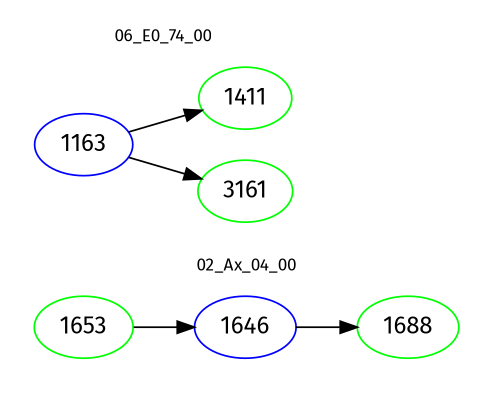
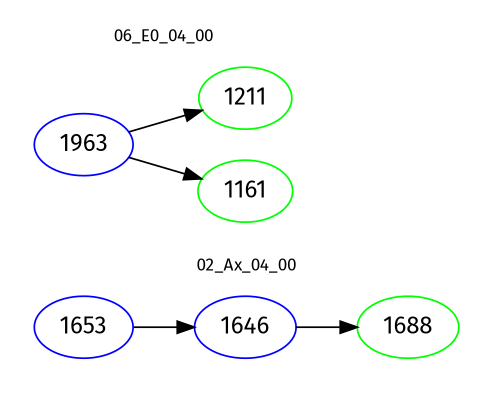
cluster "06_E0_74_00": label "06_E0_74_00" -> "06_E0_04_00"
node "1411": label "1411" -> "1211"
node "1163": label "1163" -> "1963"
node "3161": label "3161" -> "1161"
node "1653": color green -> blue
